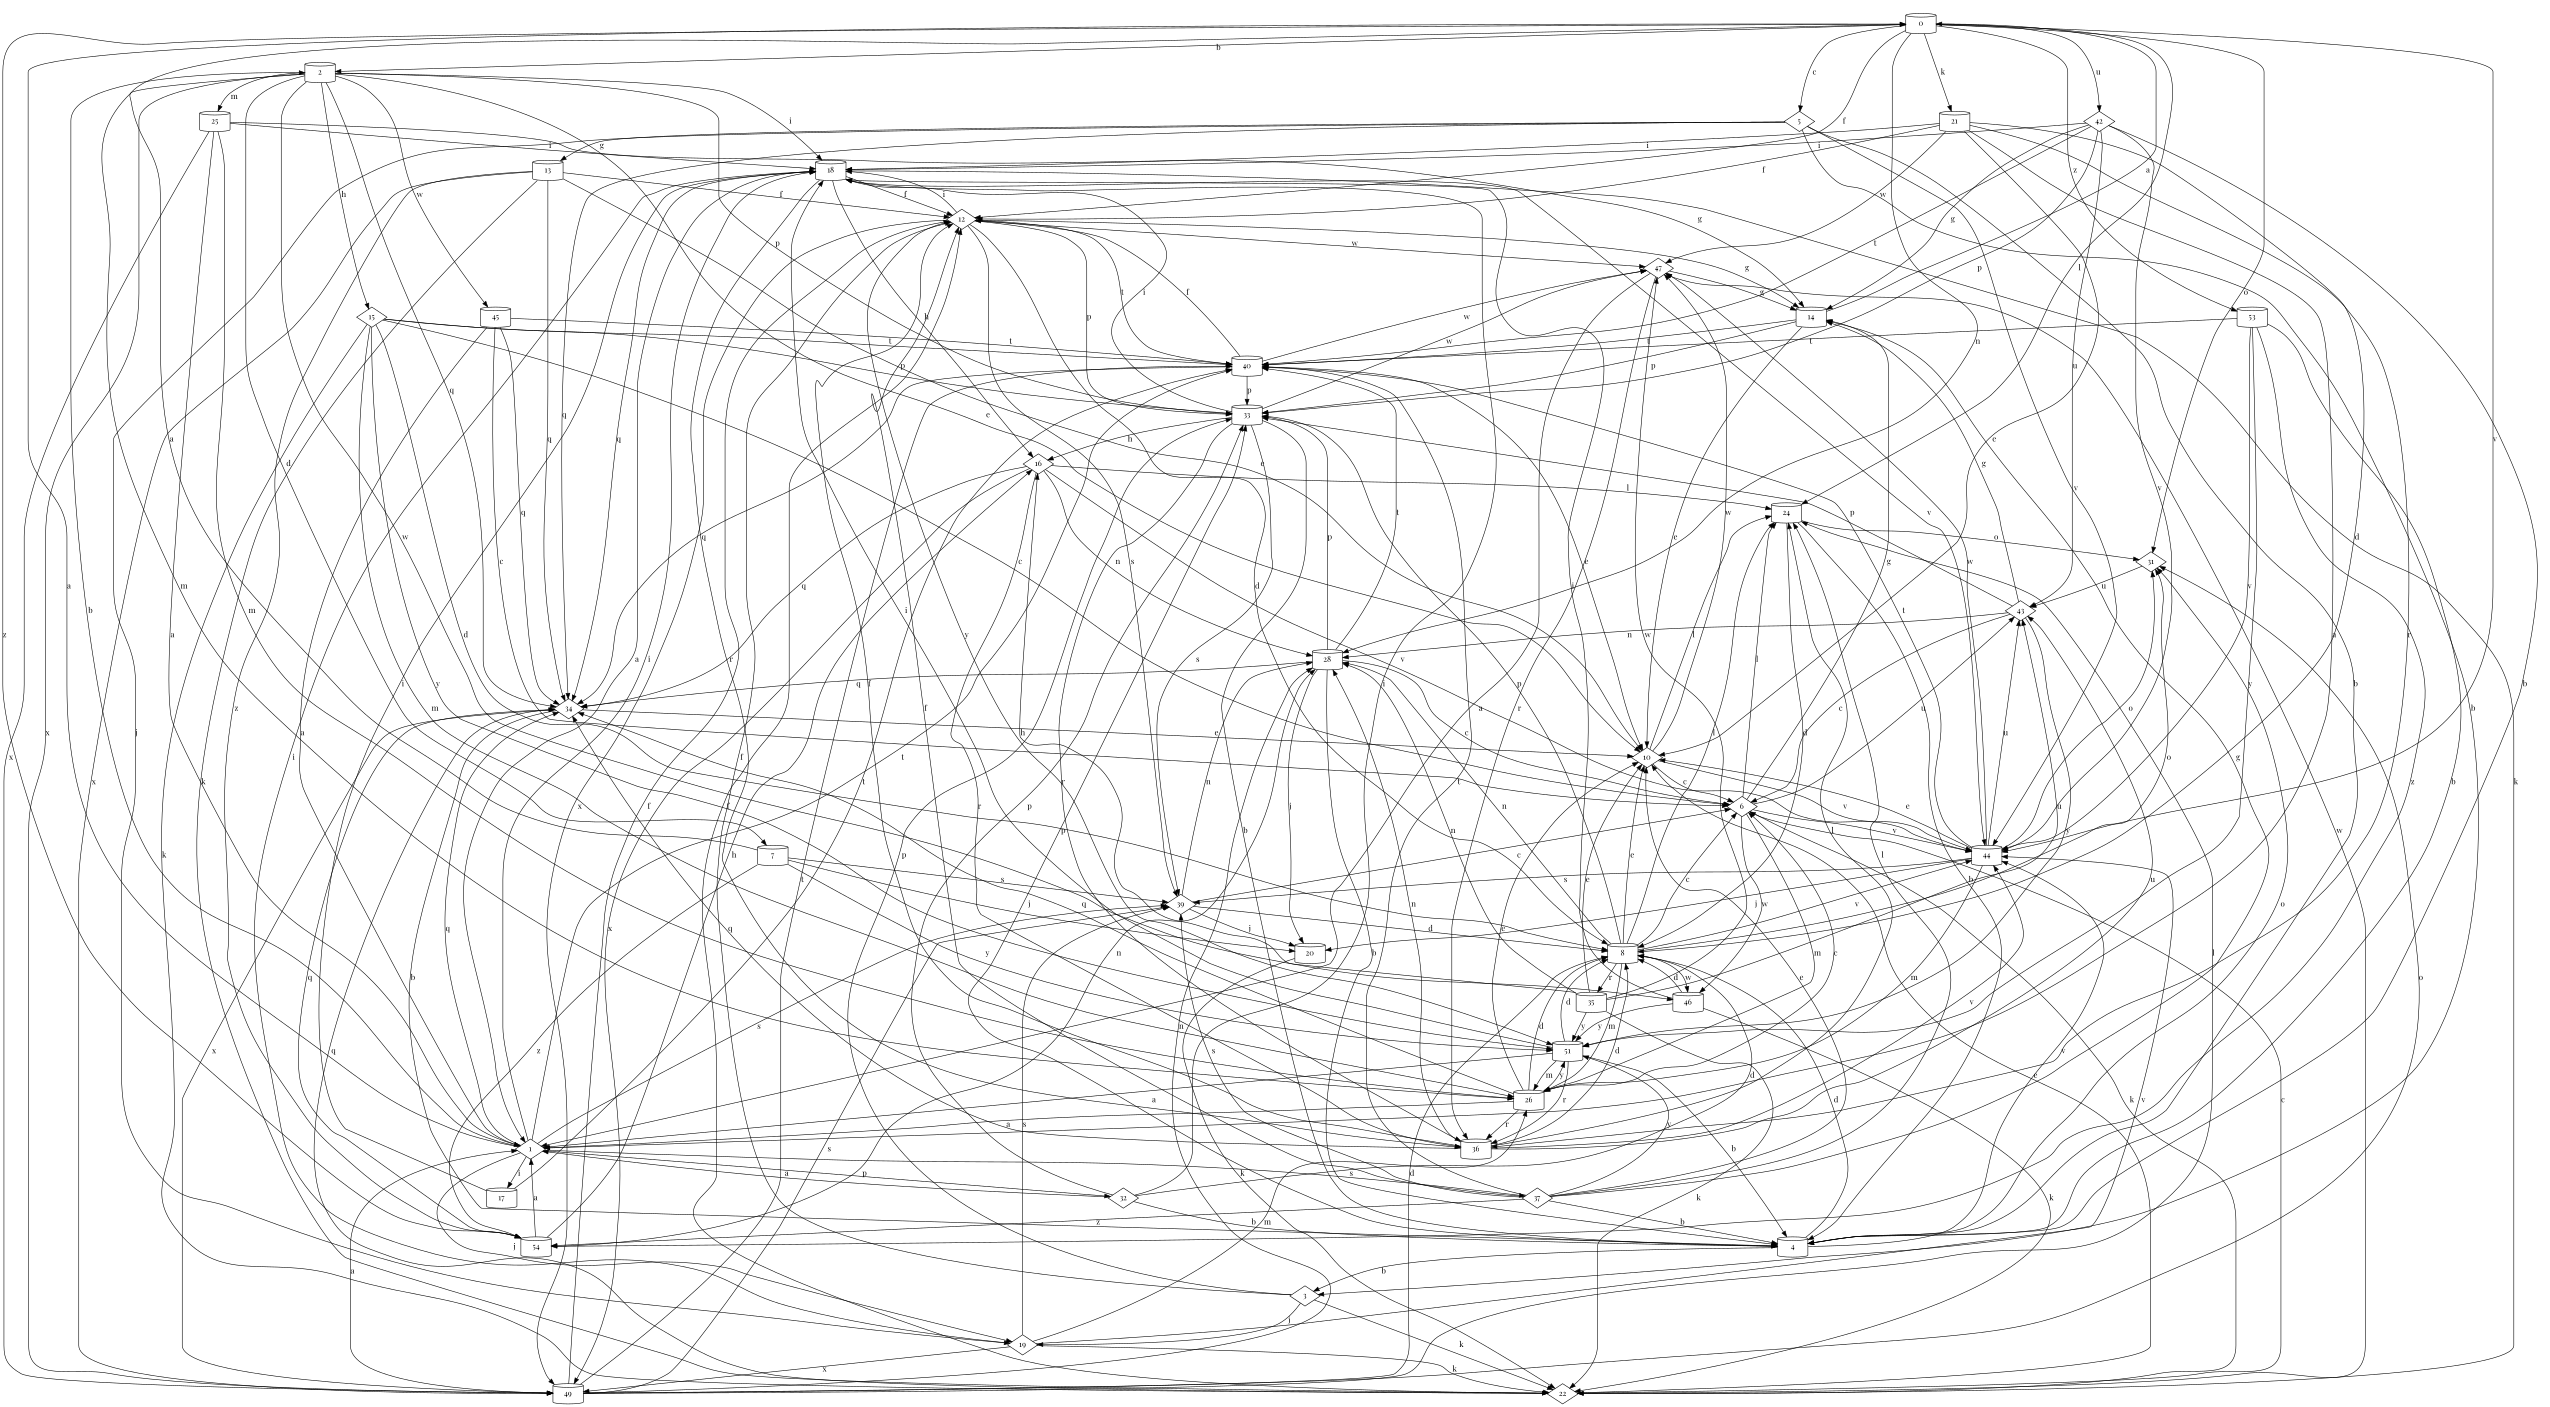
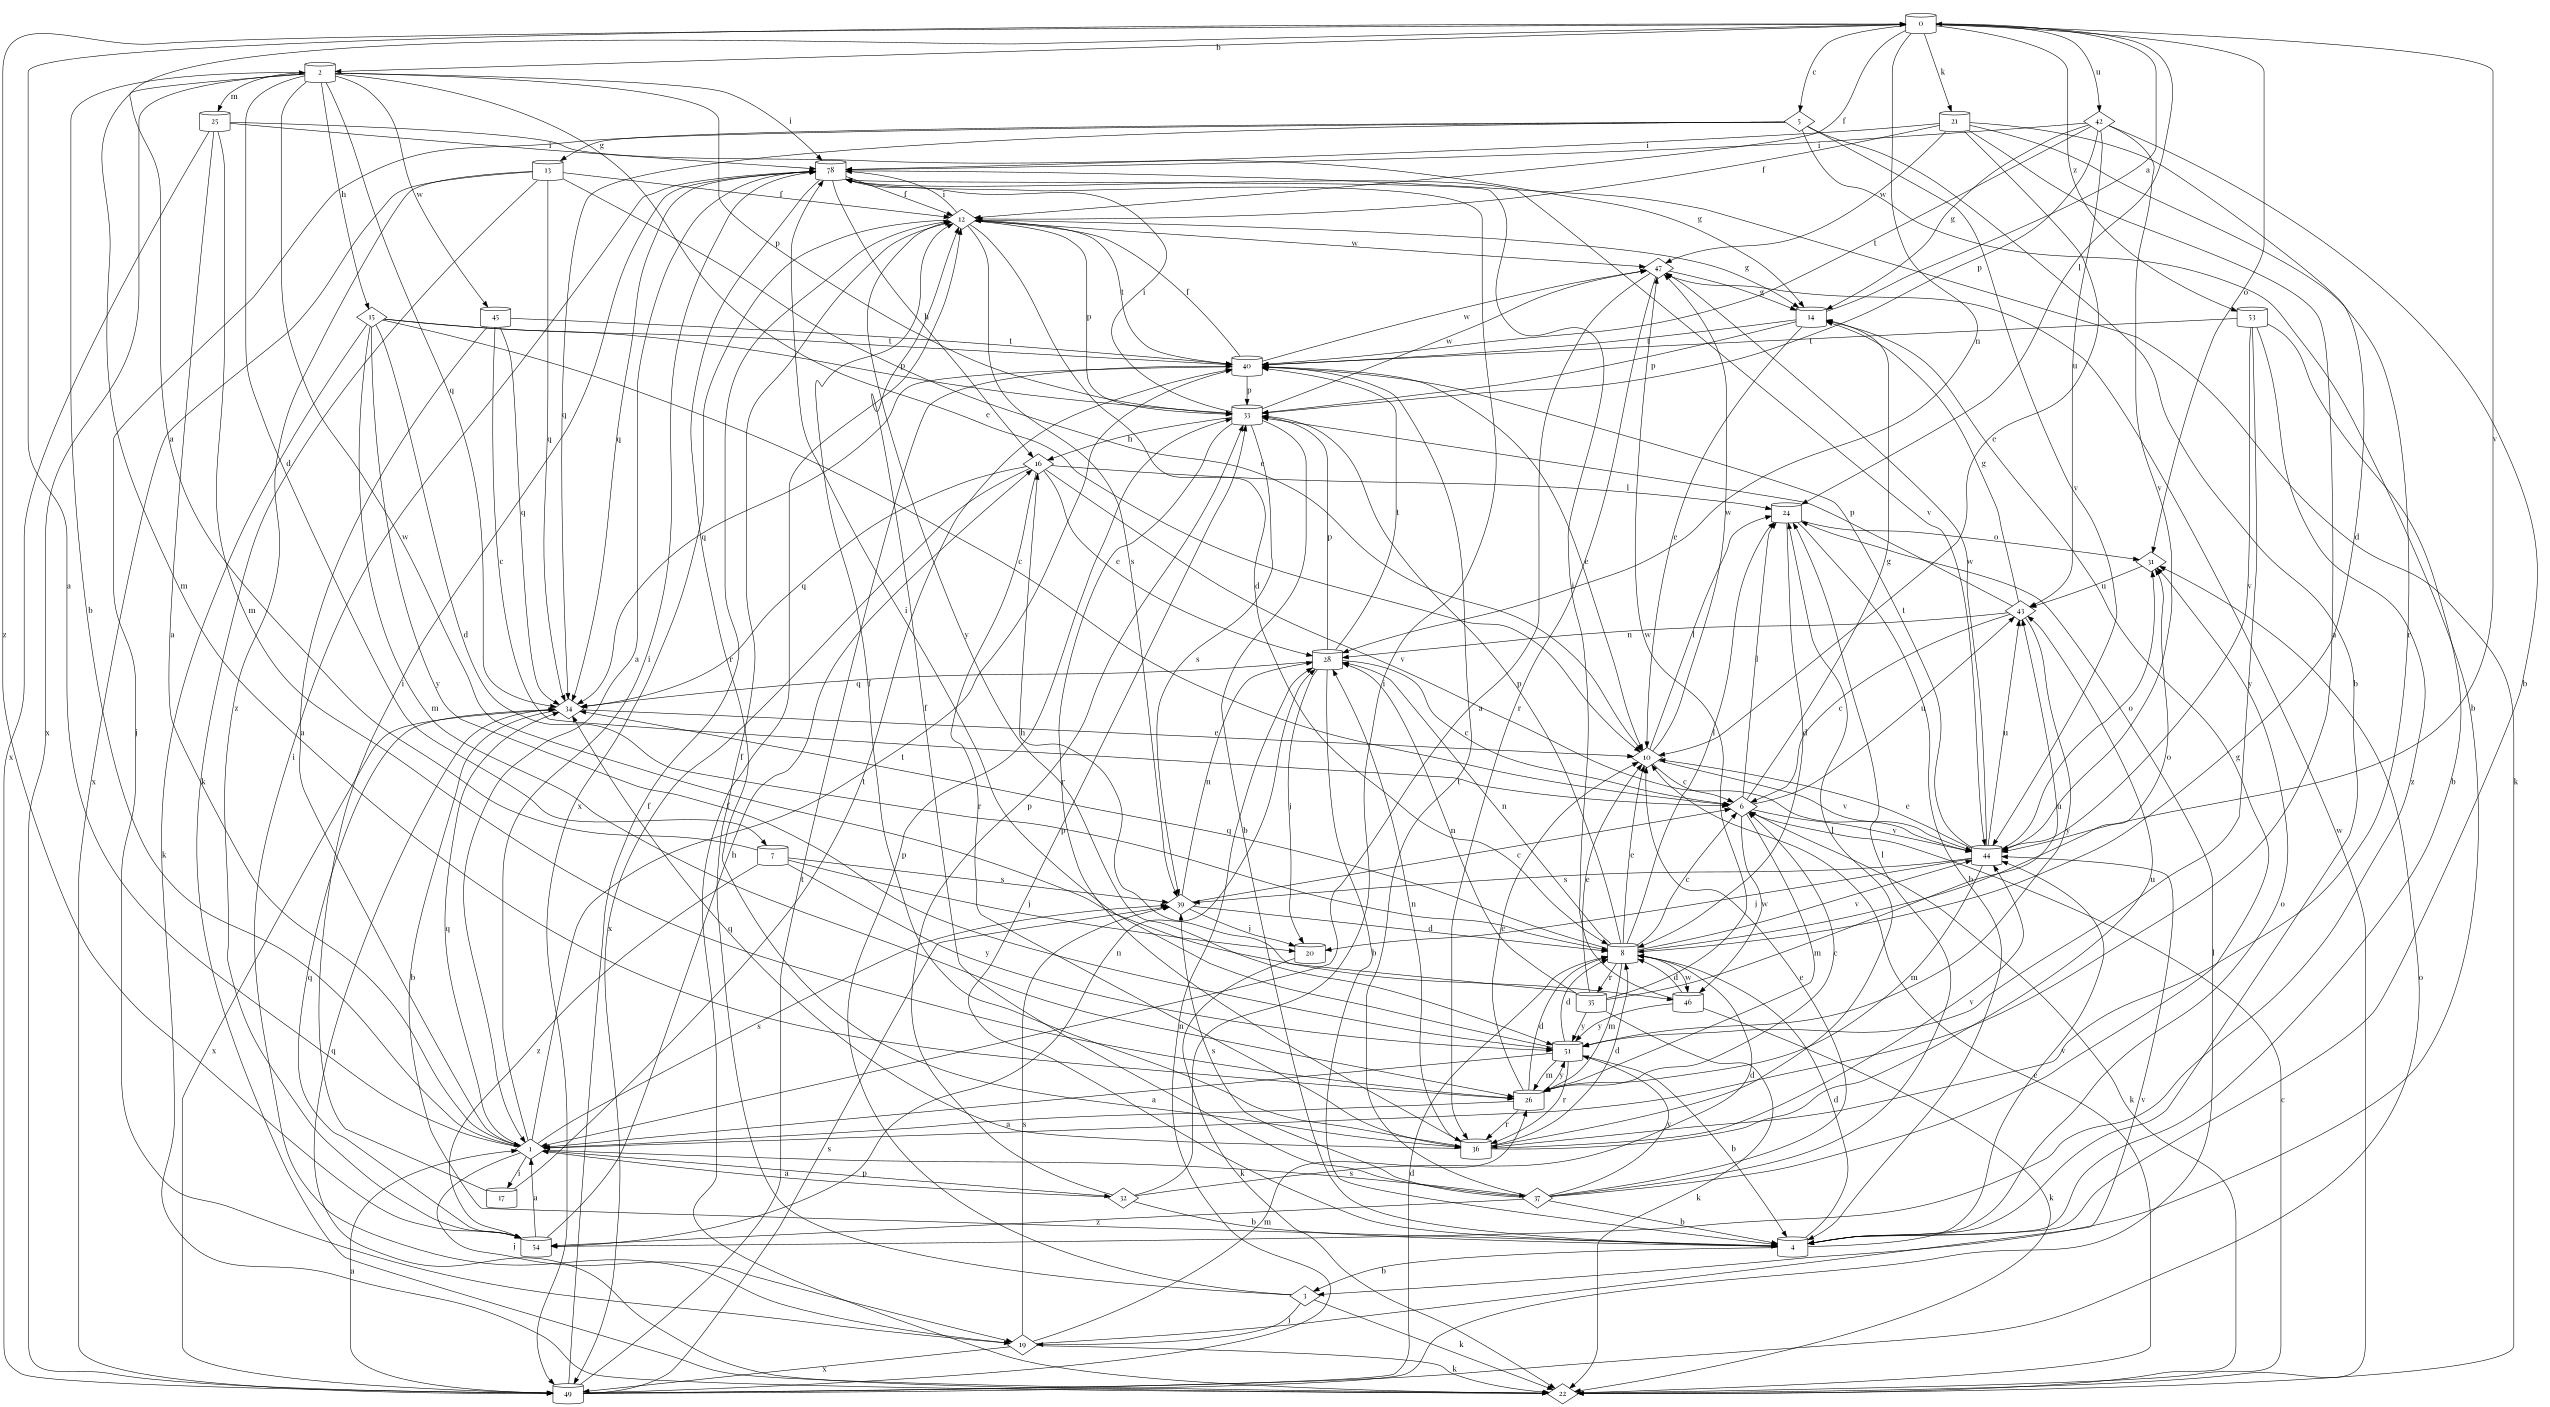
node "18": label "18" -> "78"
edge "16" -> "28": label "n" -> "e"
edge "26" -> "34": now "8" -> "34"
